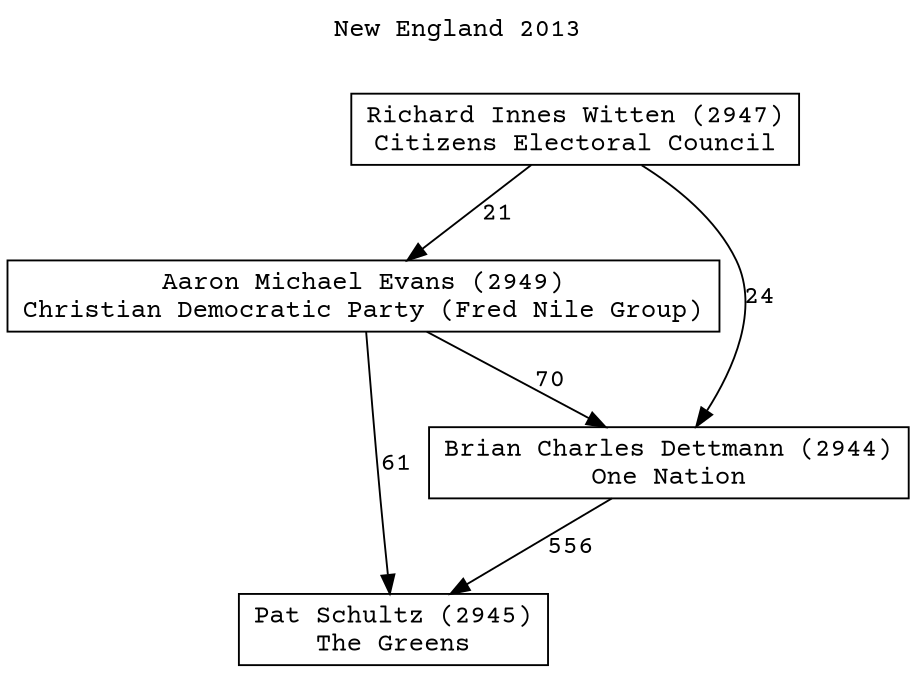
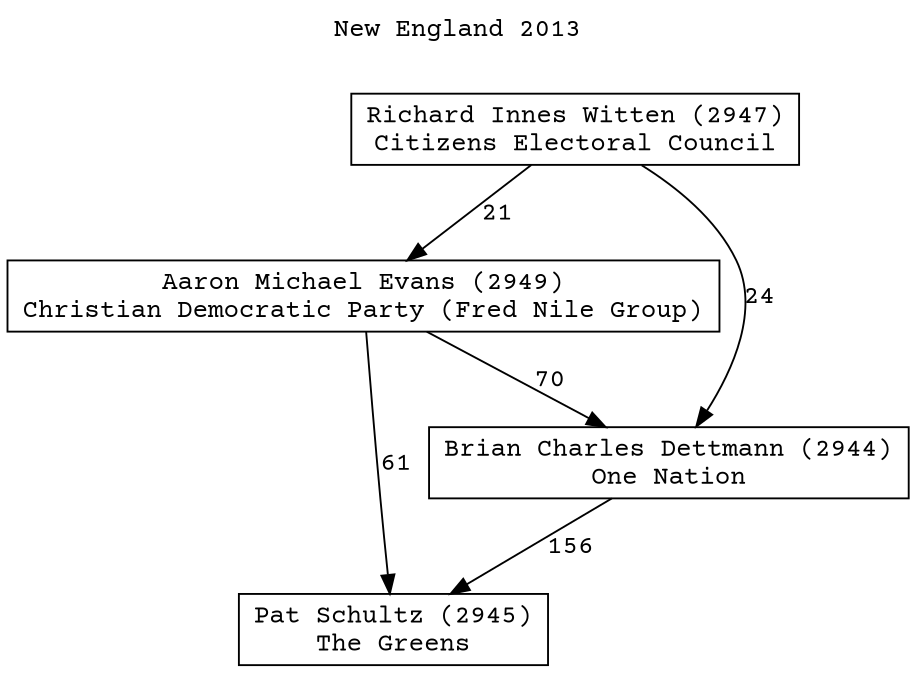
edge "Brian Charles Dettmann (2944) One Nation" -> "Pat Schultz (2945) The Greens": label "556" -> "156"
